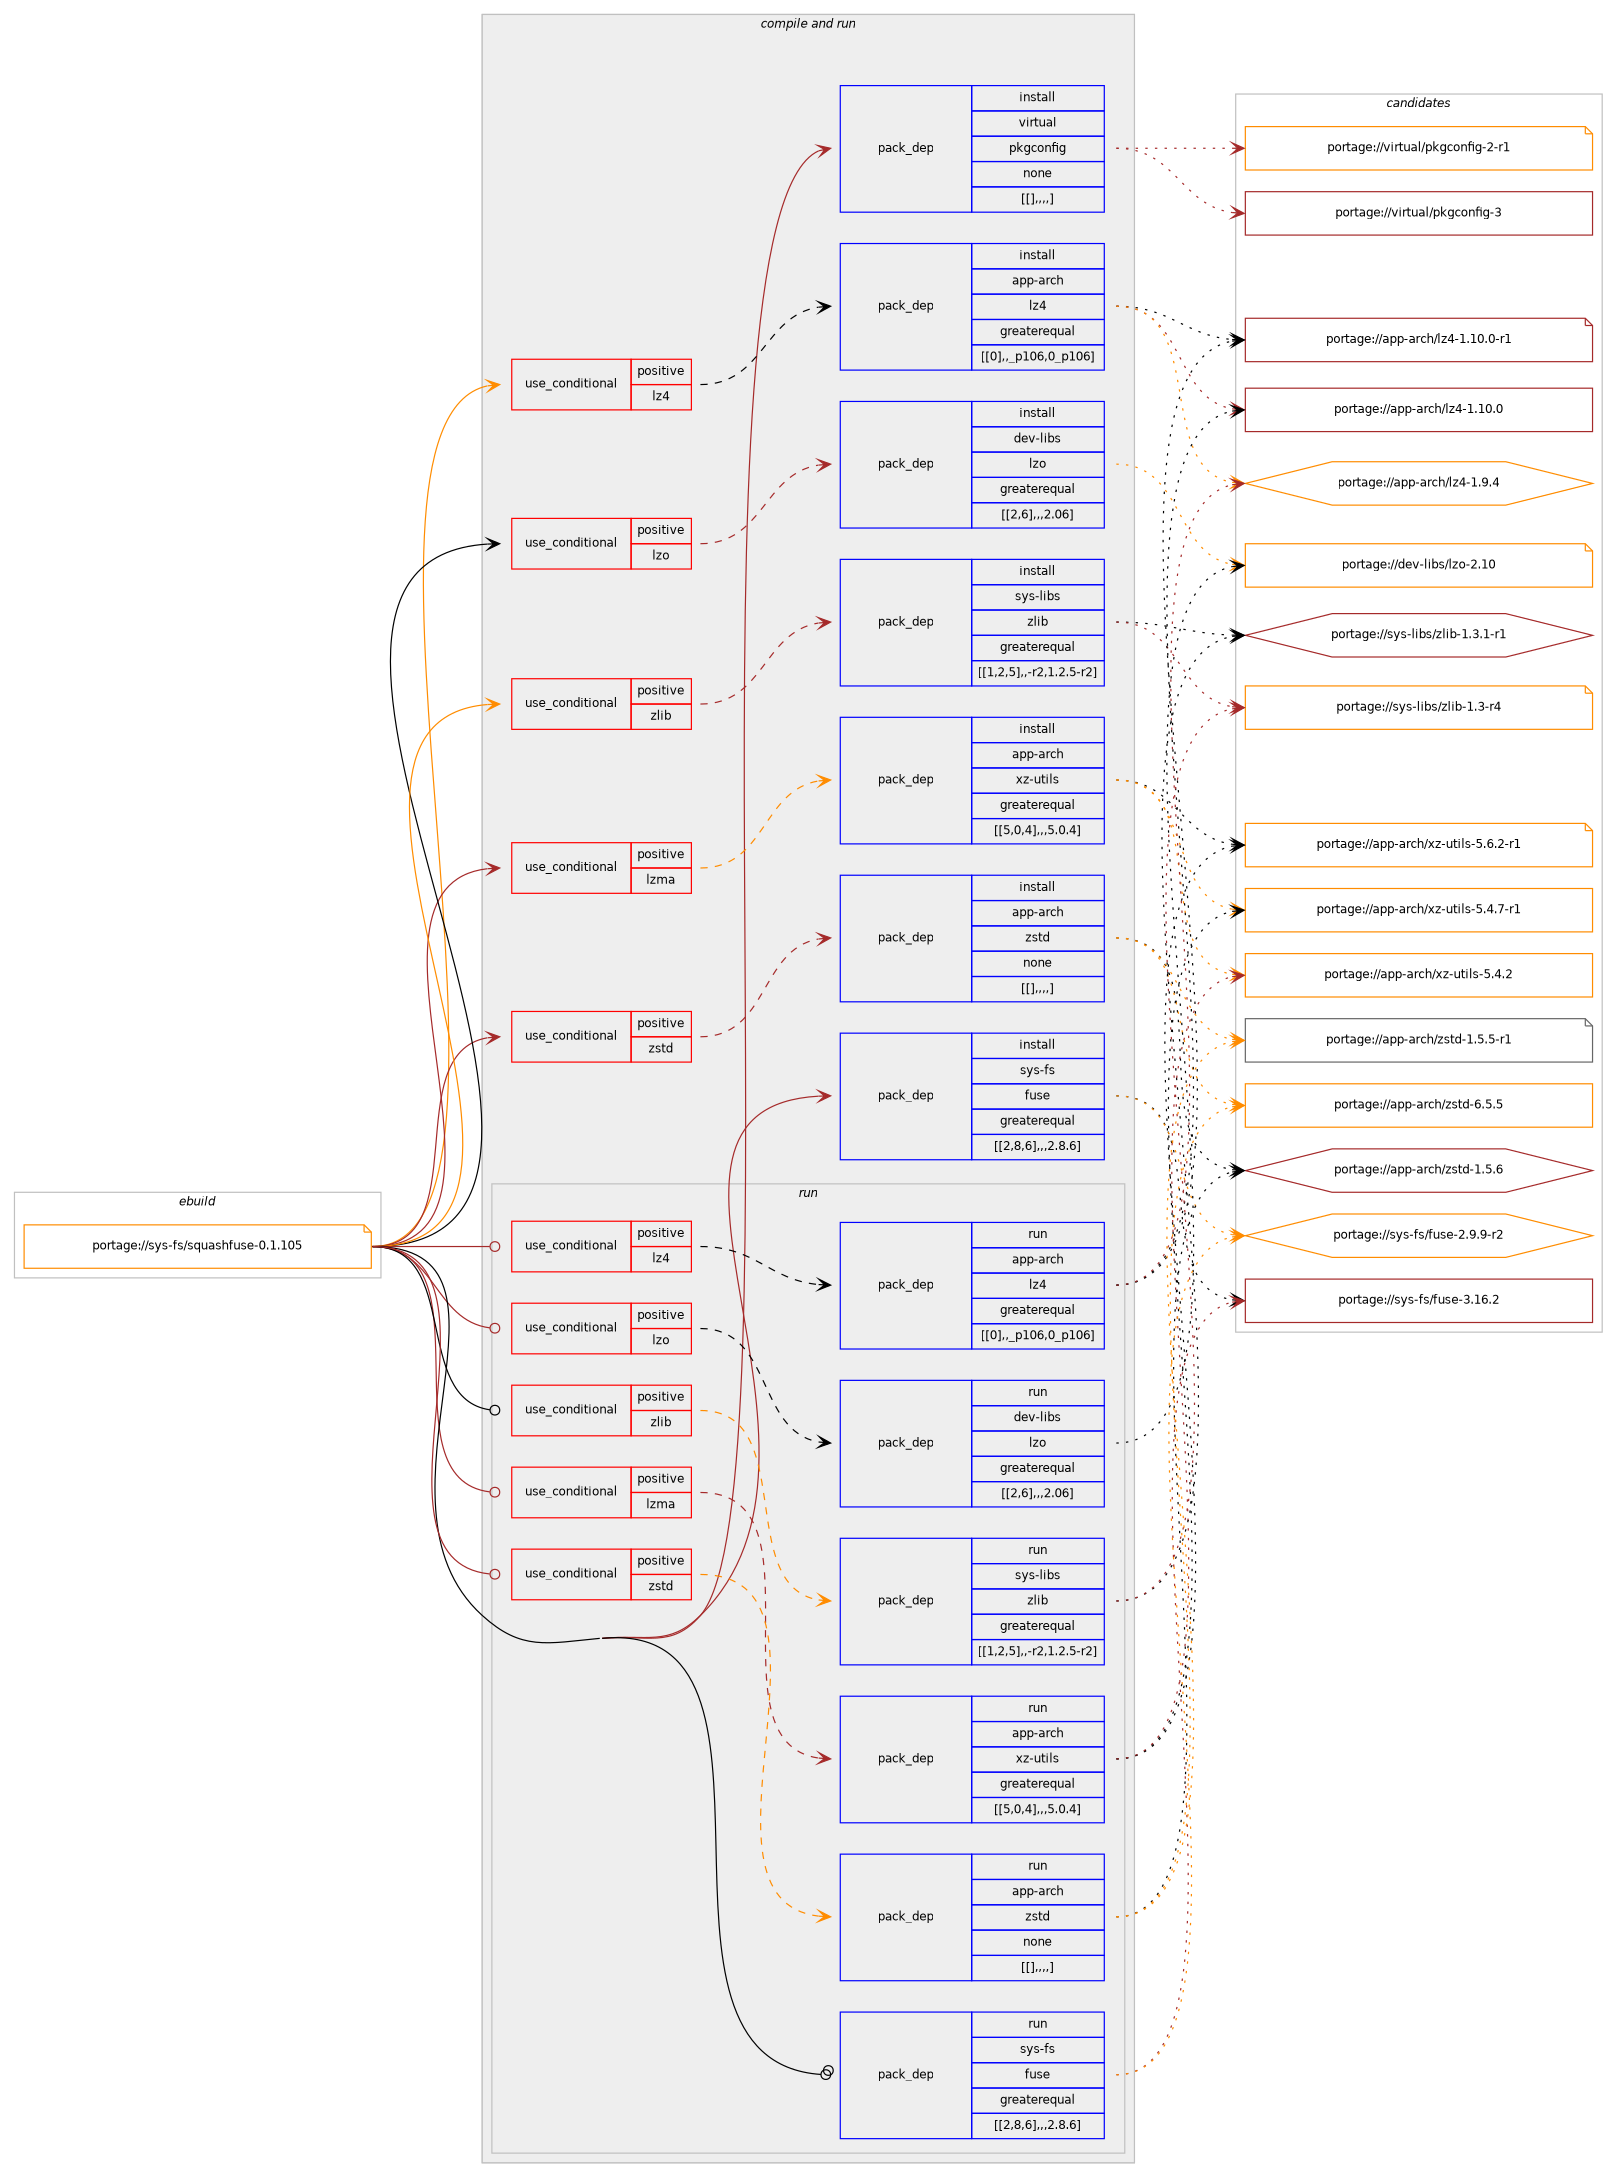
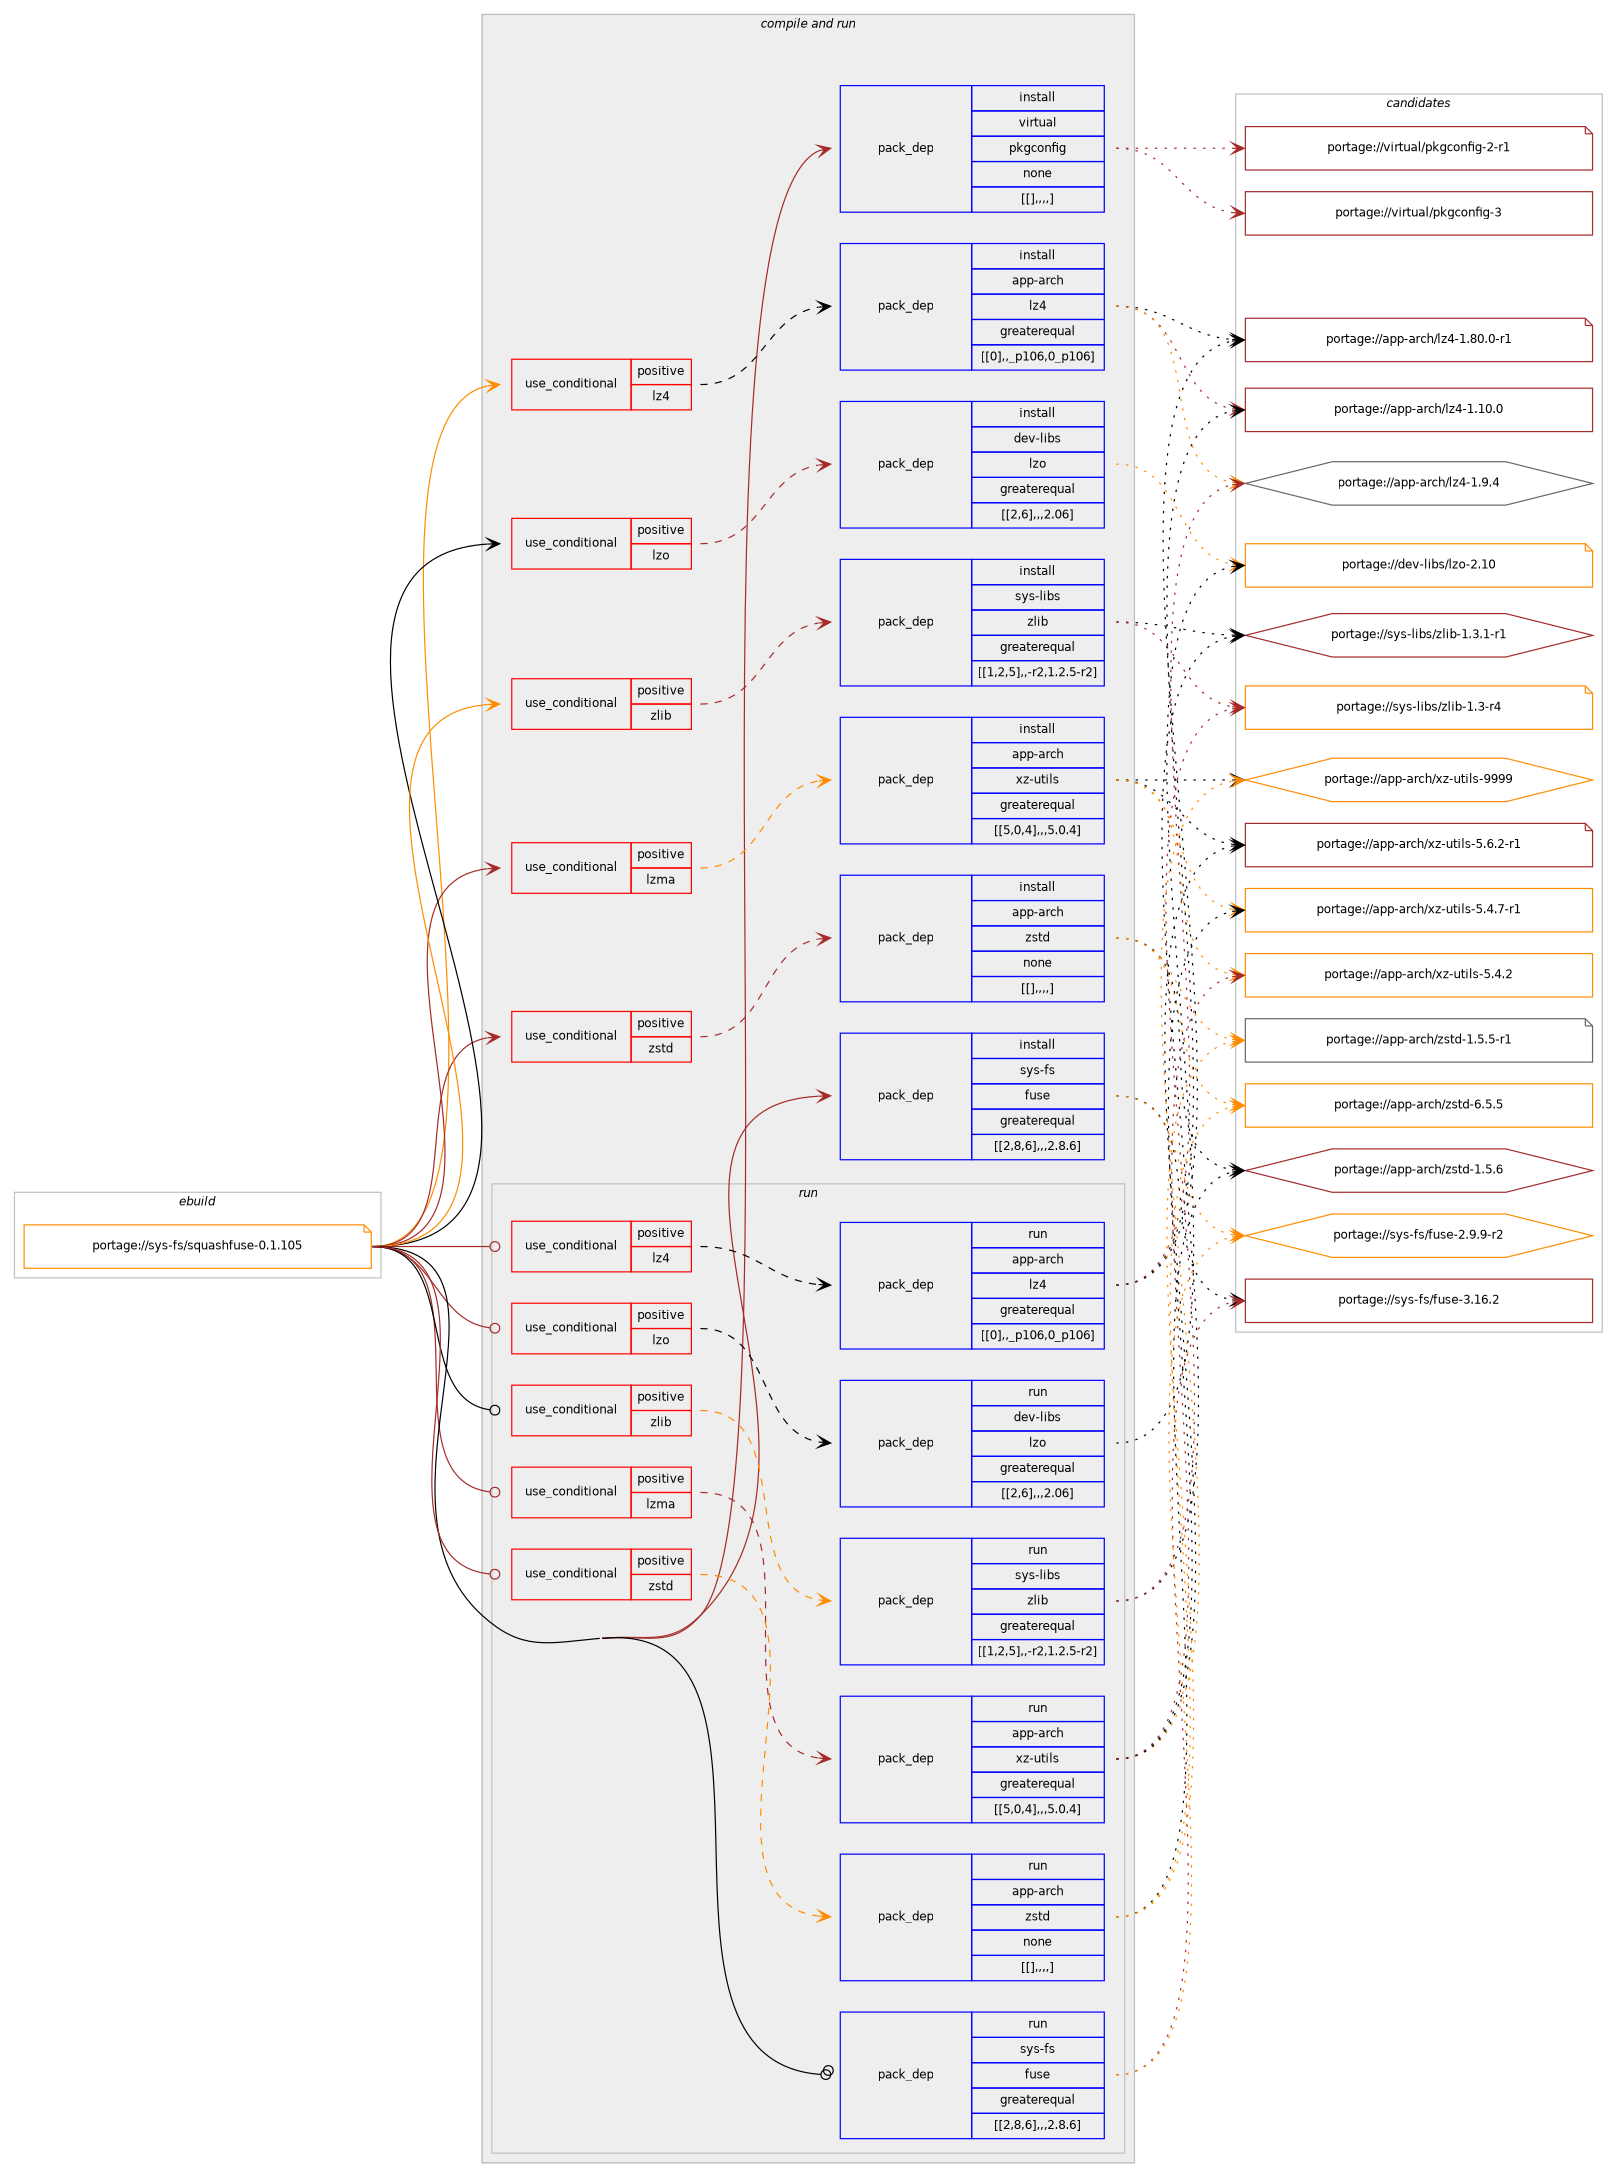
node "portage://virtual/pkgconfig-2-r1": color darkorange -> brown
node "portage://app-arch/lz4-1.10.0-r1": label "portage://app-arch/lz4-1.10.0-r1" -> "portage://app-arch/lz4-1.80.0-r1"
node "portage://app-arch/lz4-1.9.4": color darkorange -> gray40
node "portage://app-arch/xz-utils-9999": added
node "portage://app-arch/xz-utils-5.6.2-r1": color darkorange -> brown
